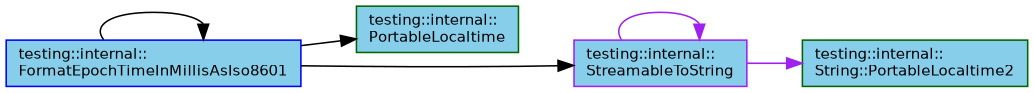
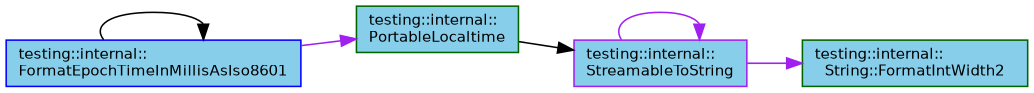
edge "testing::internal:: FormatEpochTimeInMillisAsIso8601" -> "testing::internal:: PortableLocaltime": color black -> purple
node "testing::internal:: String::PortableLocaltime2": label "testing::internal:: String::PortableLocaltime2" -> "testing::internal:: String::FormatIntWidth2"
edge "testing::internal:: FormatEpochTimeInMillisAsIso8601" -> "testing::internal:: StreamableToString": now "testing::internal:: PortableLocaltime" -> "testing::internal:: StreamableToString"
